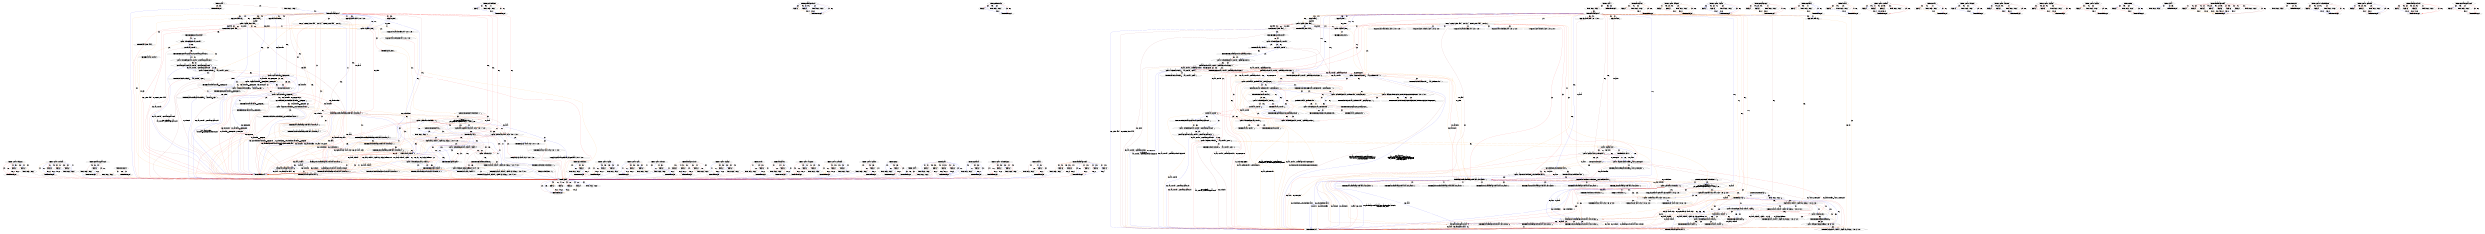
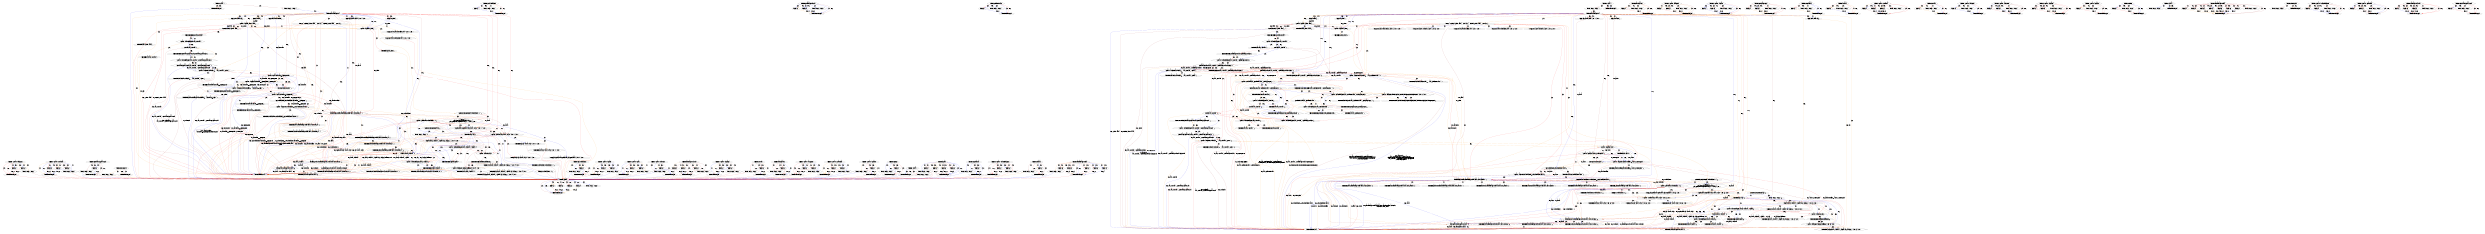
edge "(<operator>.logicalAnd,!active && IsHoverActive())" -> "(<operator>.logicalNot,!active)": now "(IDENTIFIER,active,GetStrokeThickness(active))" -> "(<operator>.logicalNot,!active)"
